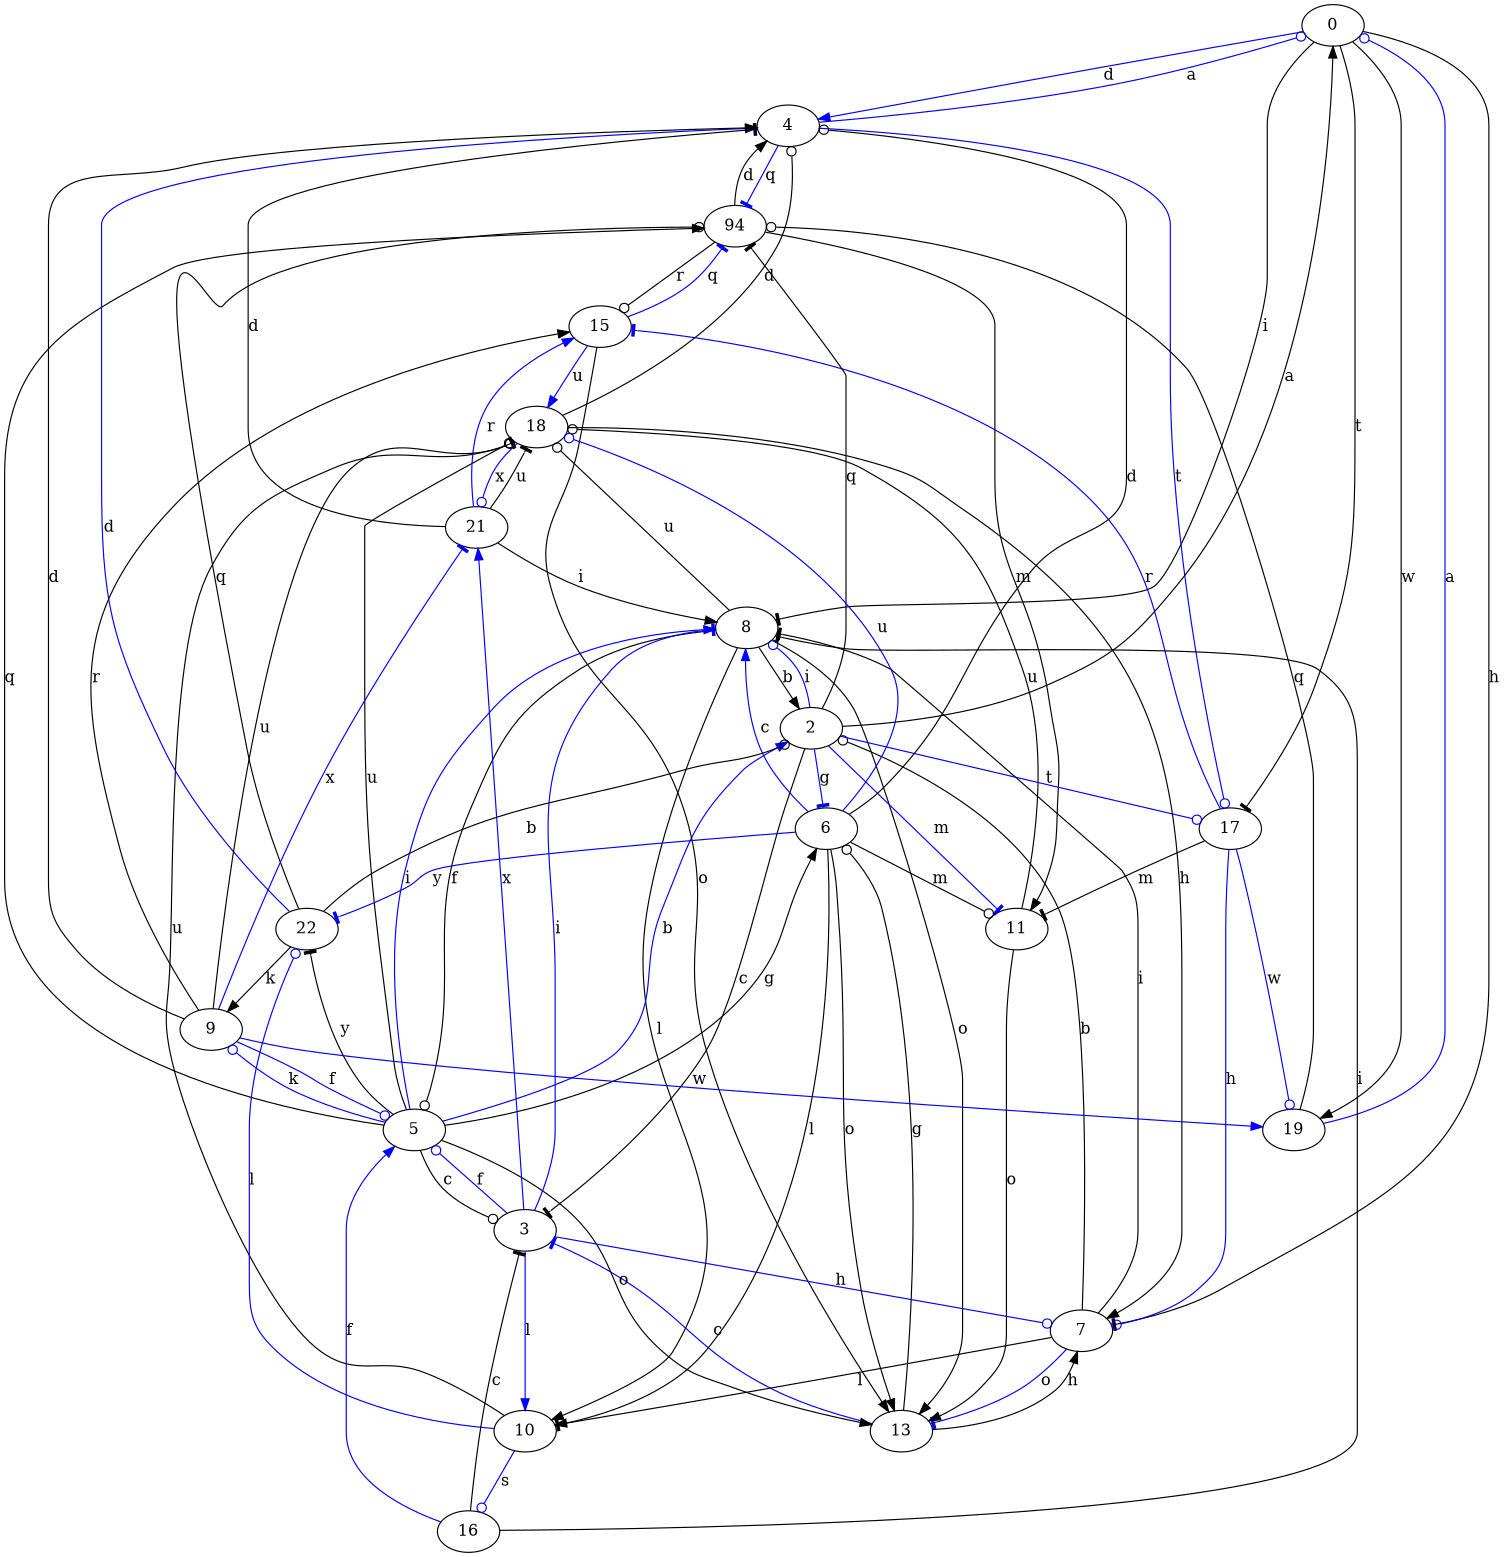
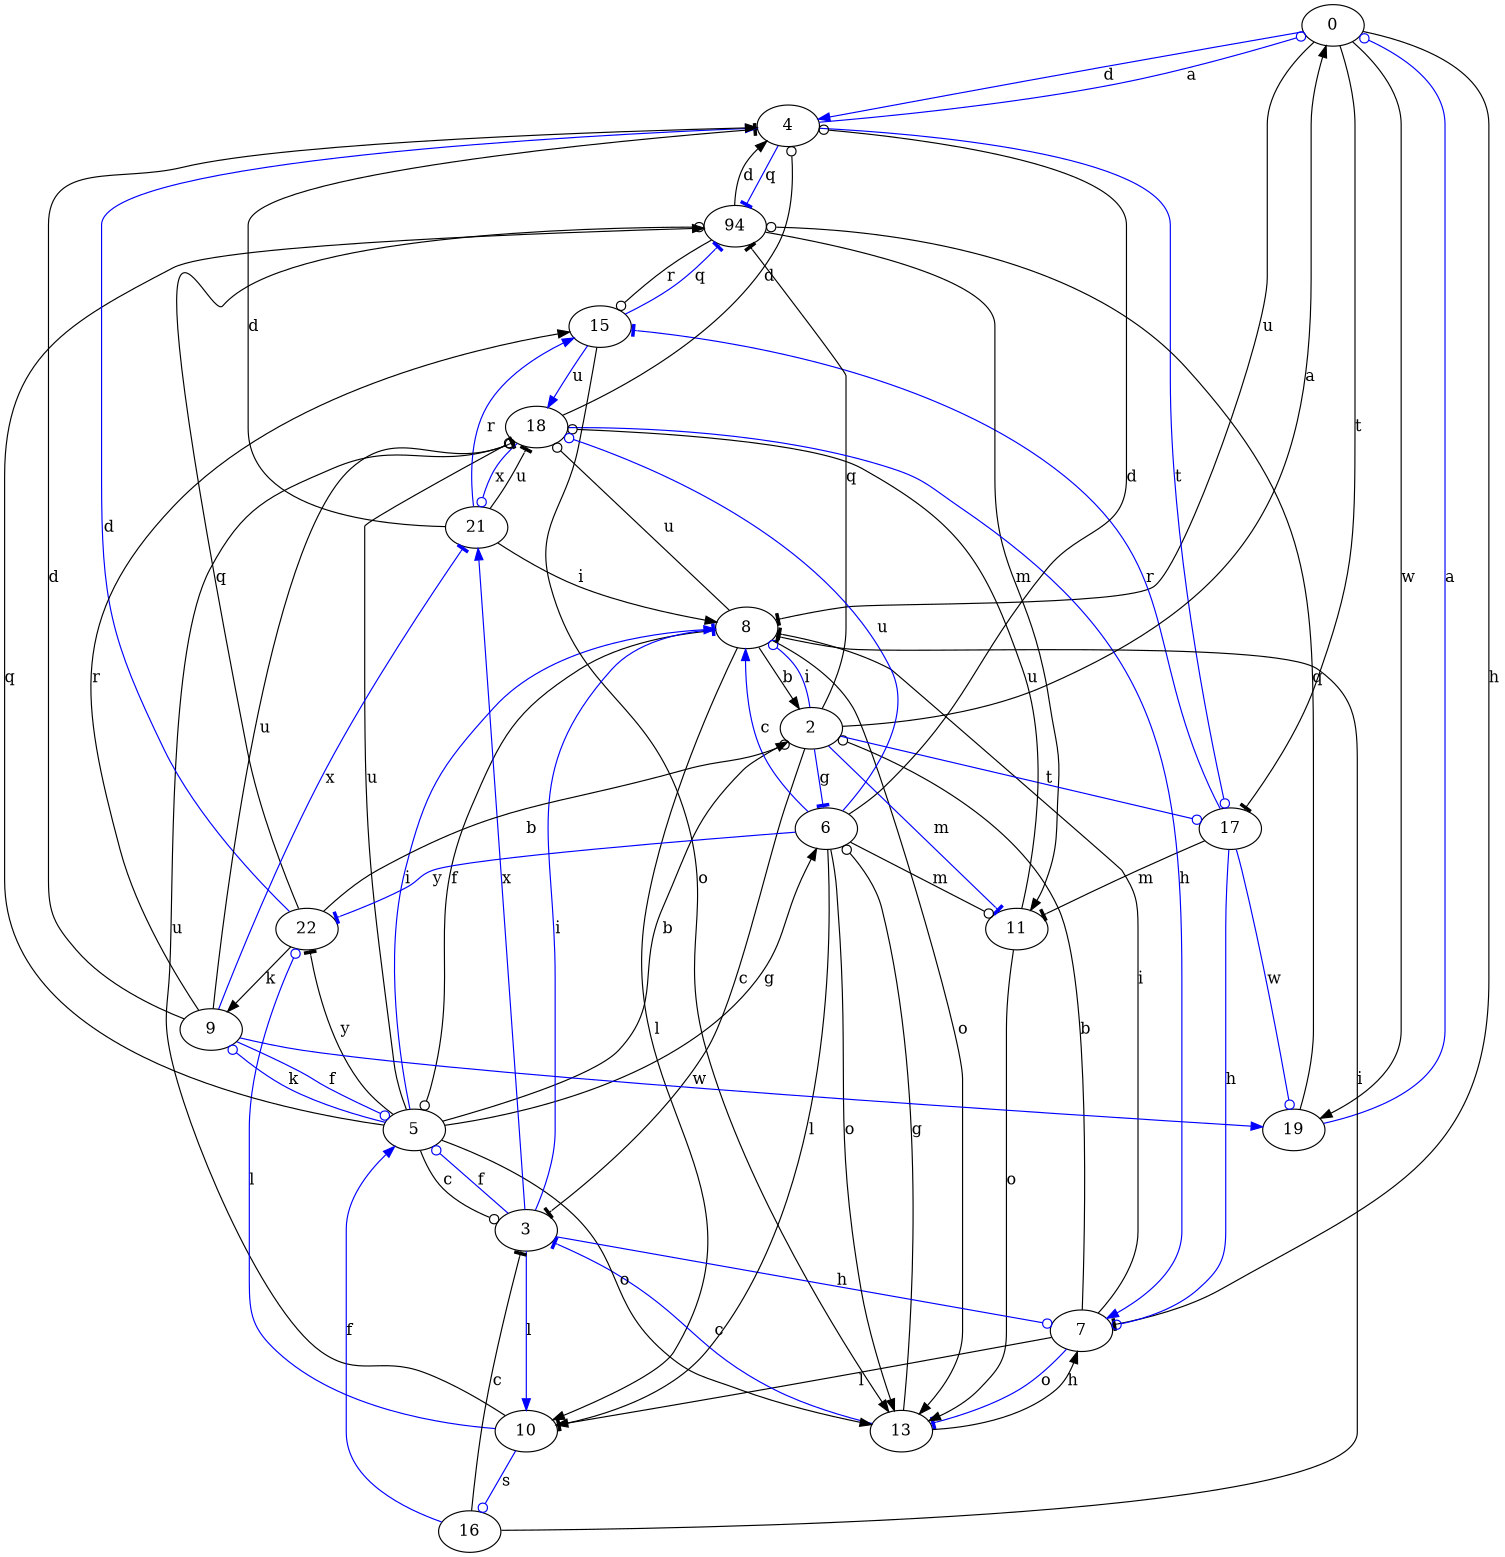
edge "0" -> "8": label "i" -> "u"
edge "18" -> "7": color black -> blue
edge "5" -> "2": color blue -> black
